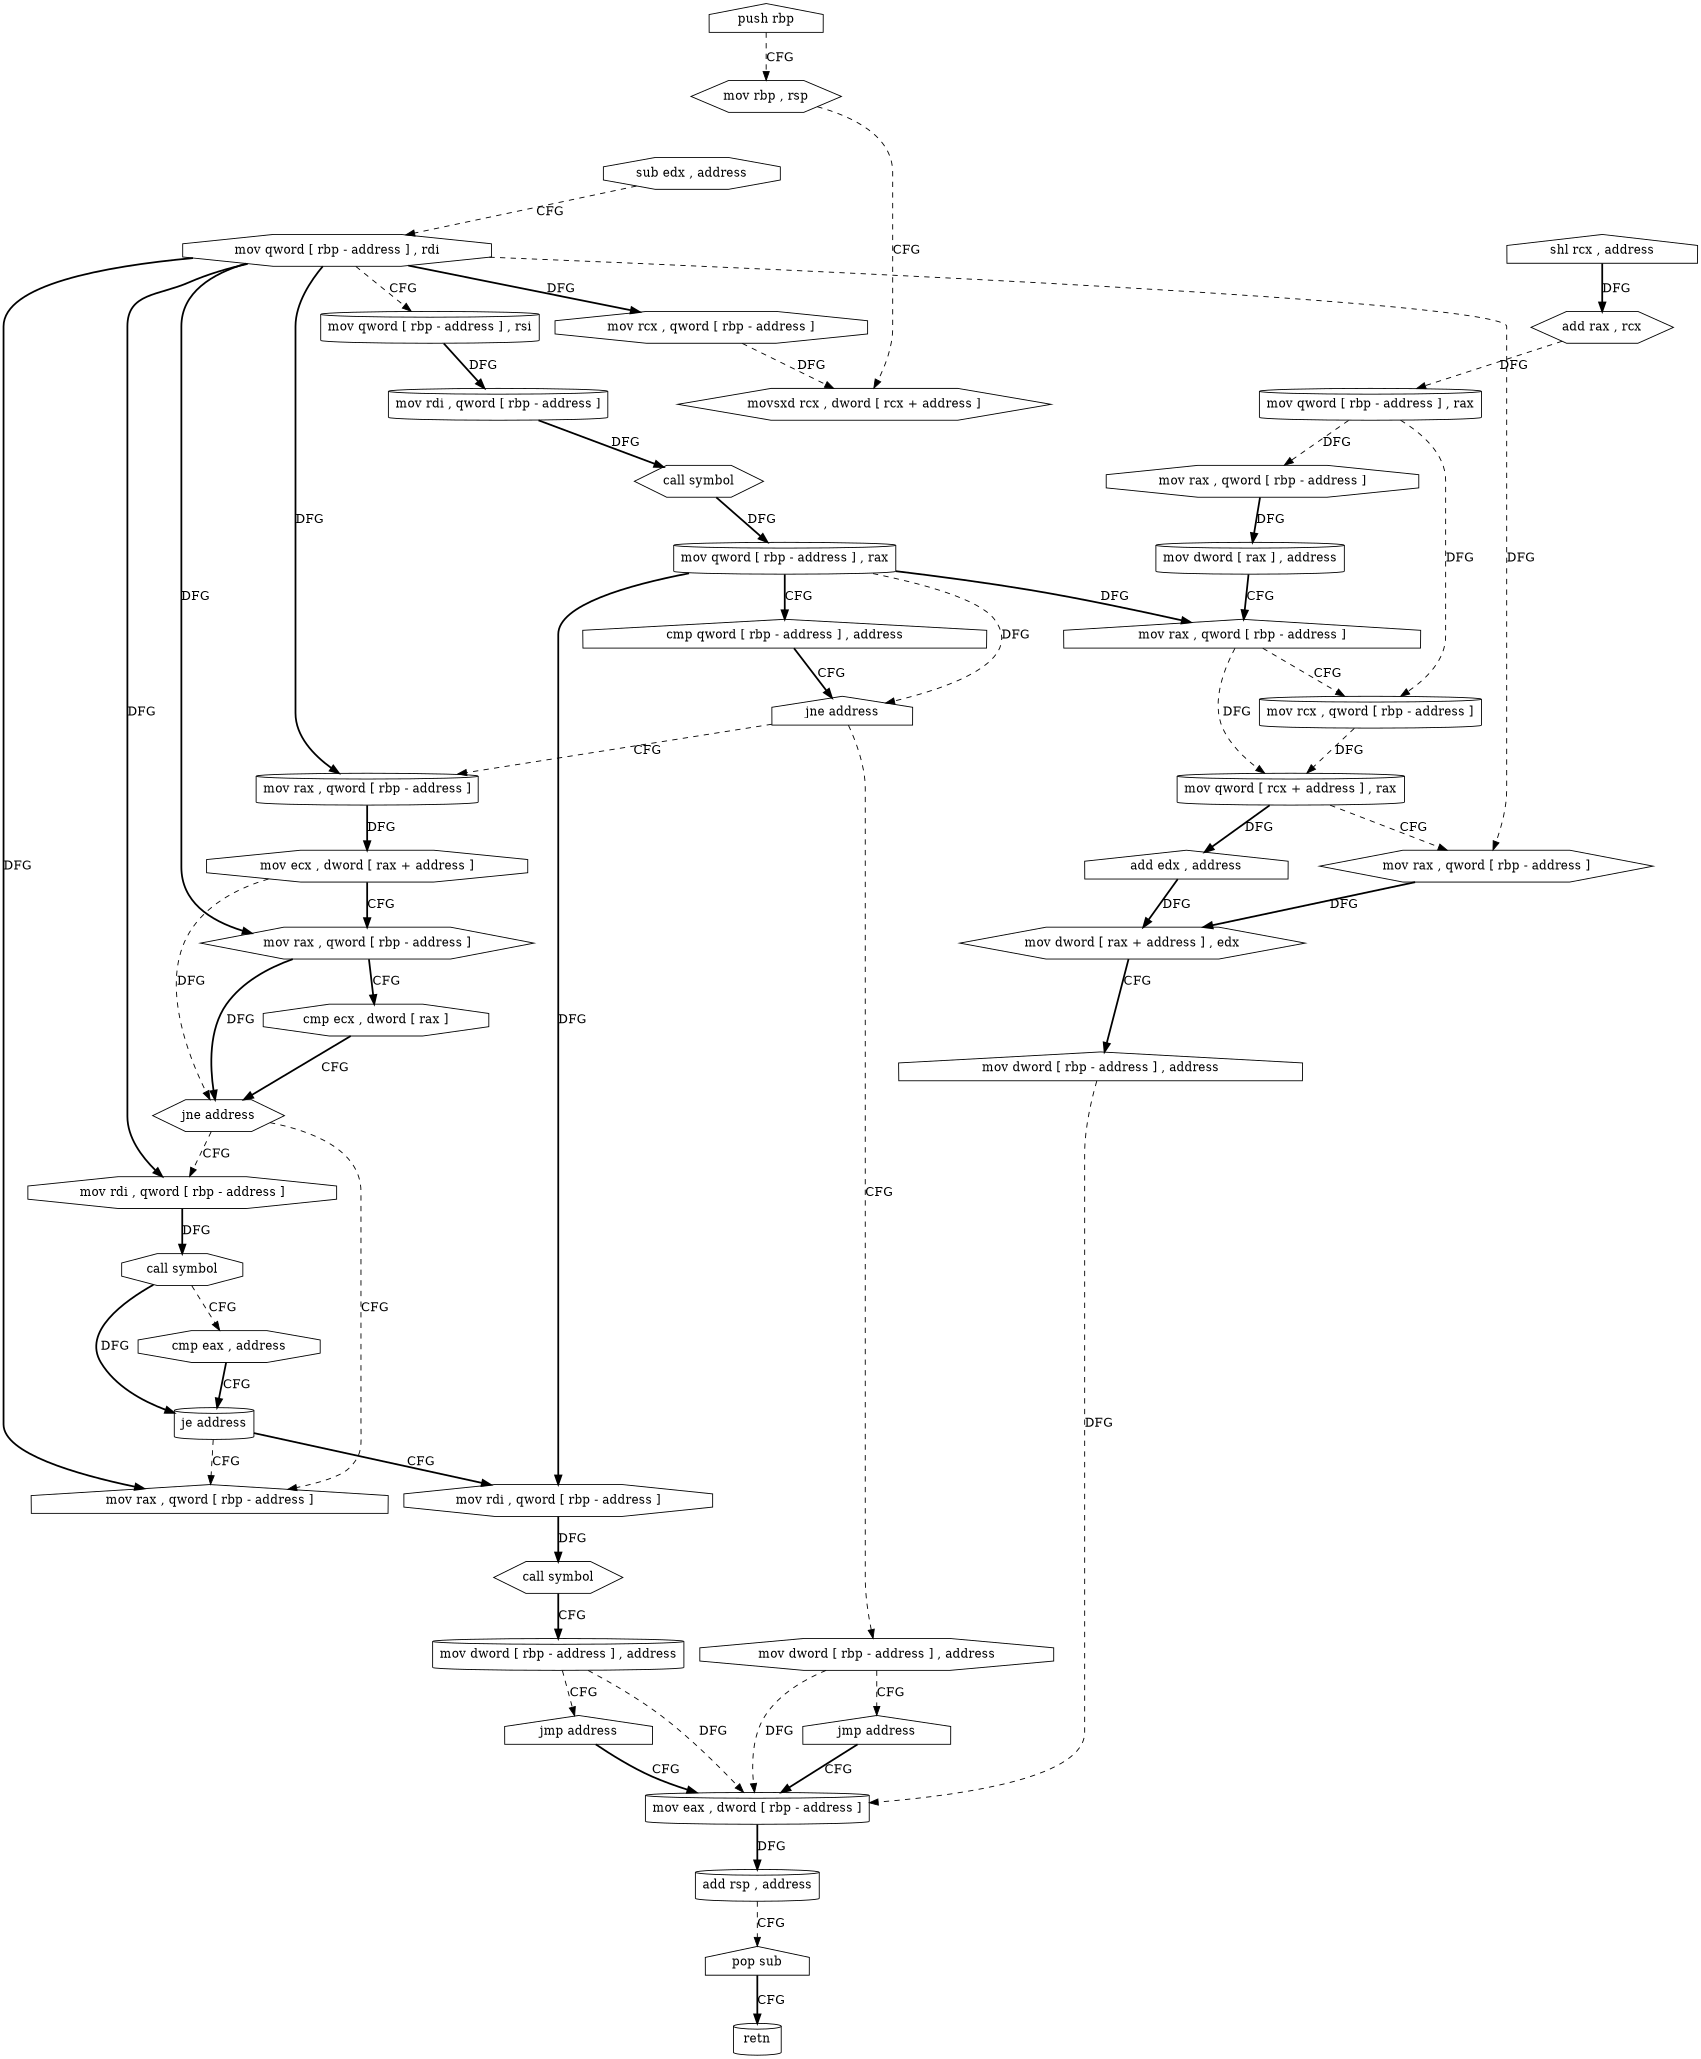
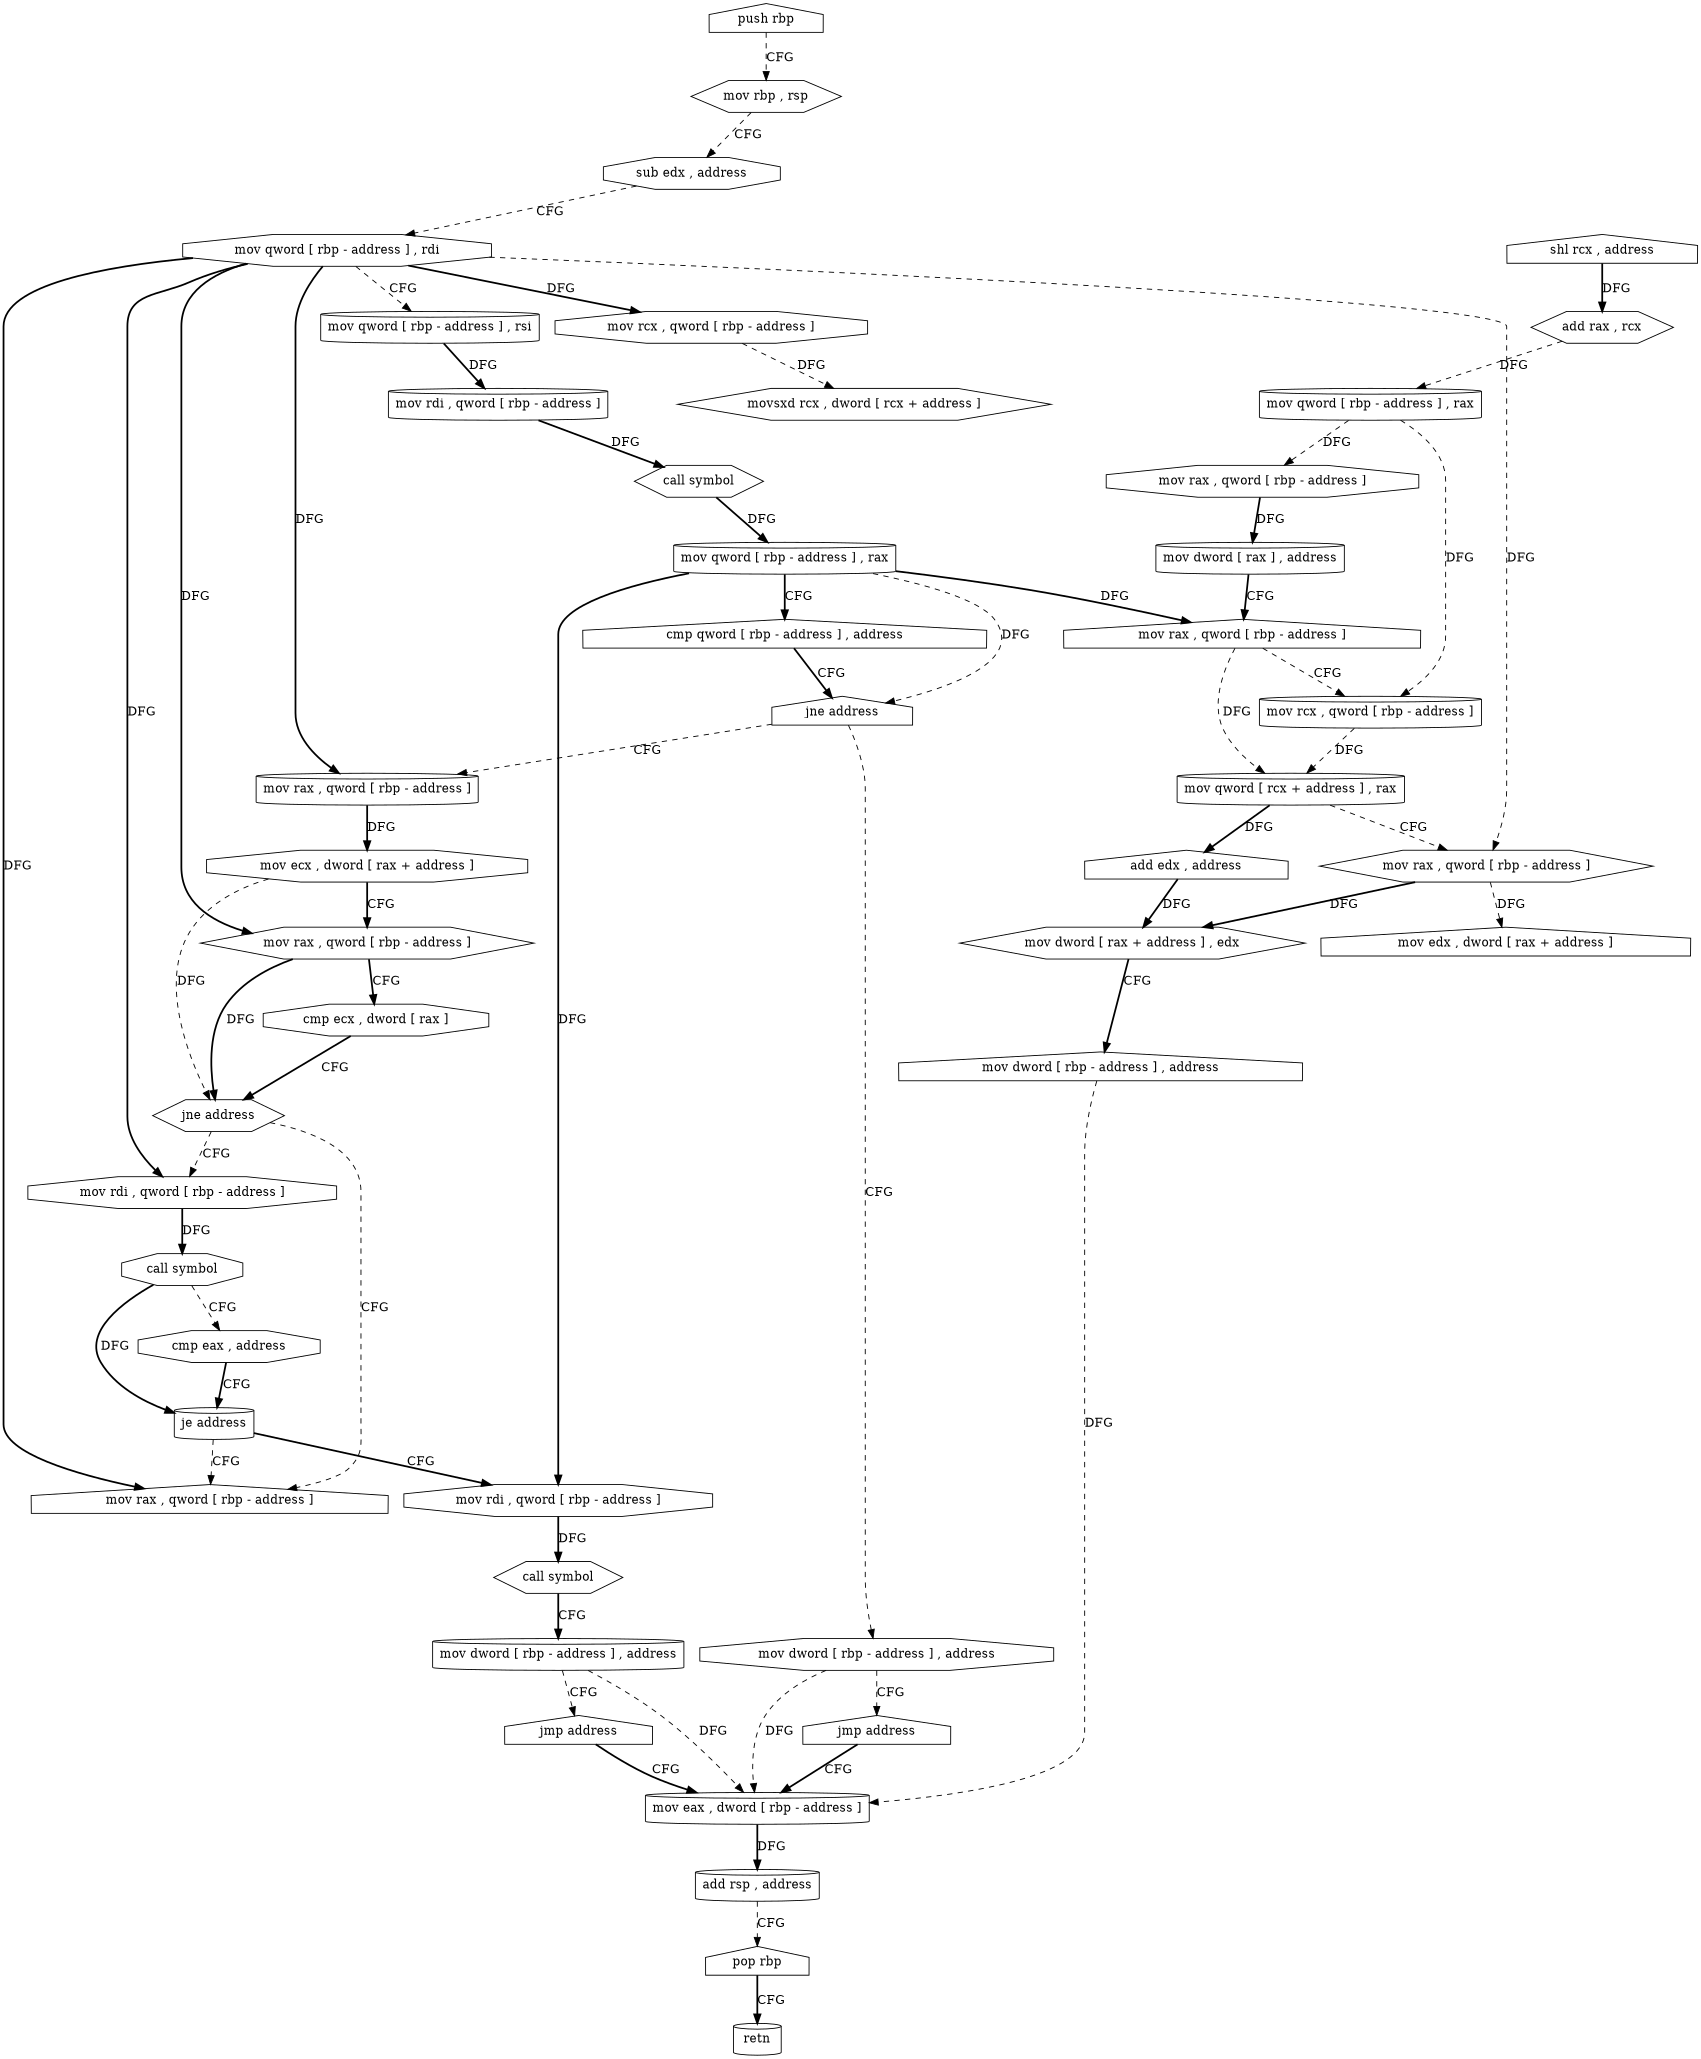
edge "mov rbp , rsp" -> "movsxd rcx , dword [ rcx + address ]": now "mov rbp , rsp" -> "sub edx , address"
node "mov edx , dword [ rax + address ]": added
node "pop sub": label "pop sub" -> "pop rbp"
